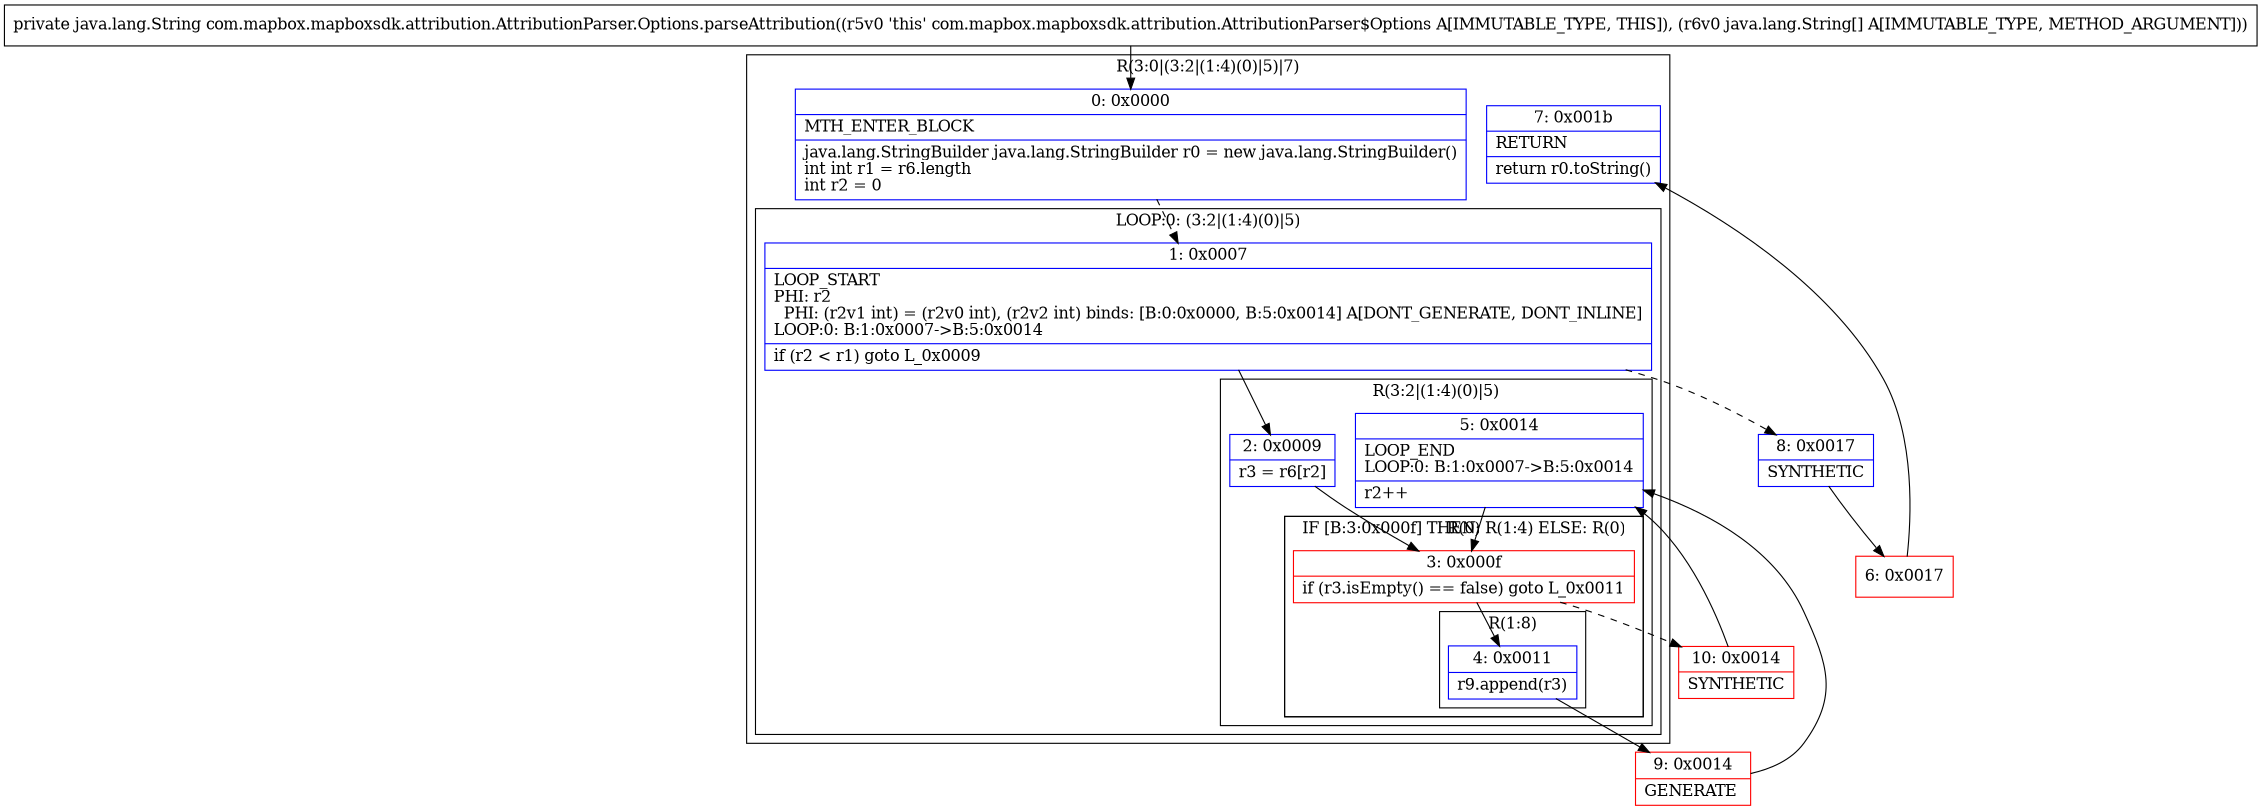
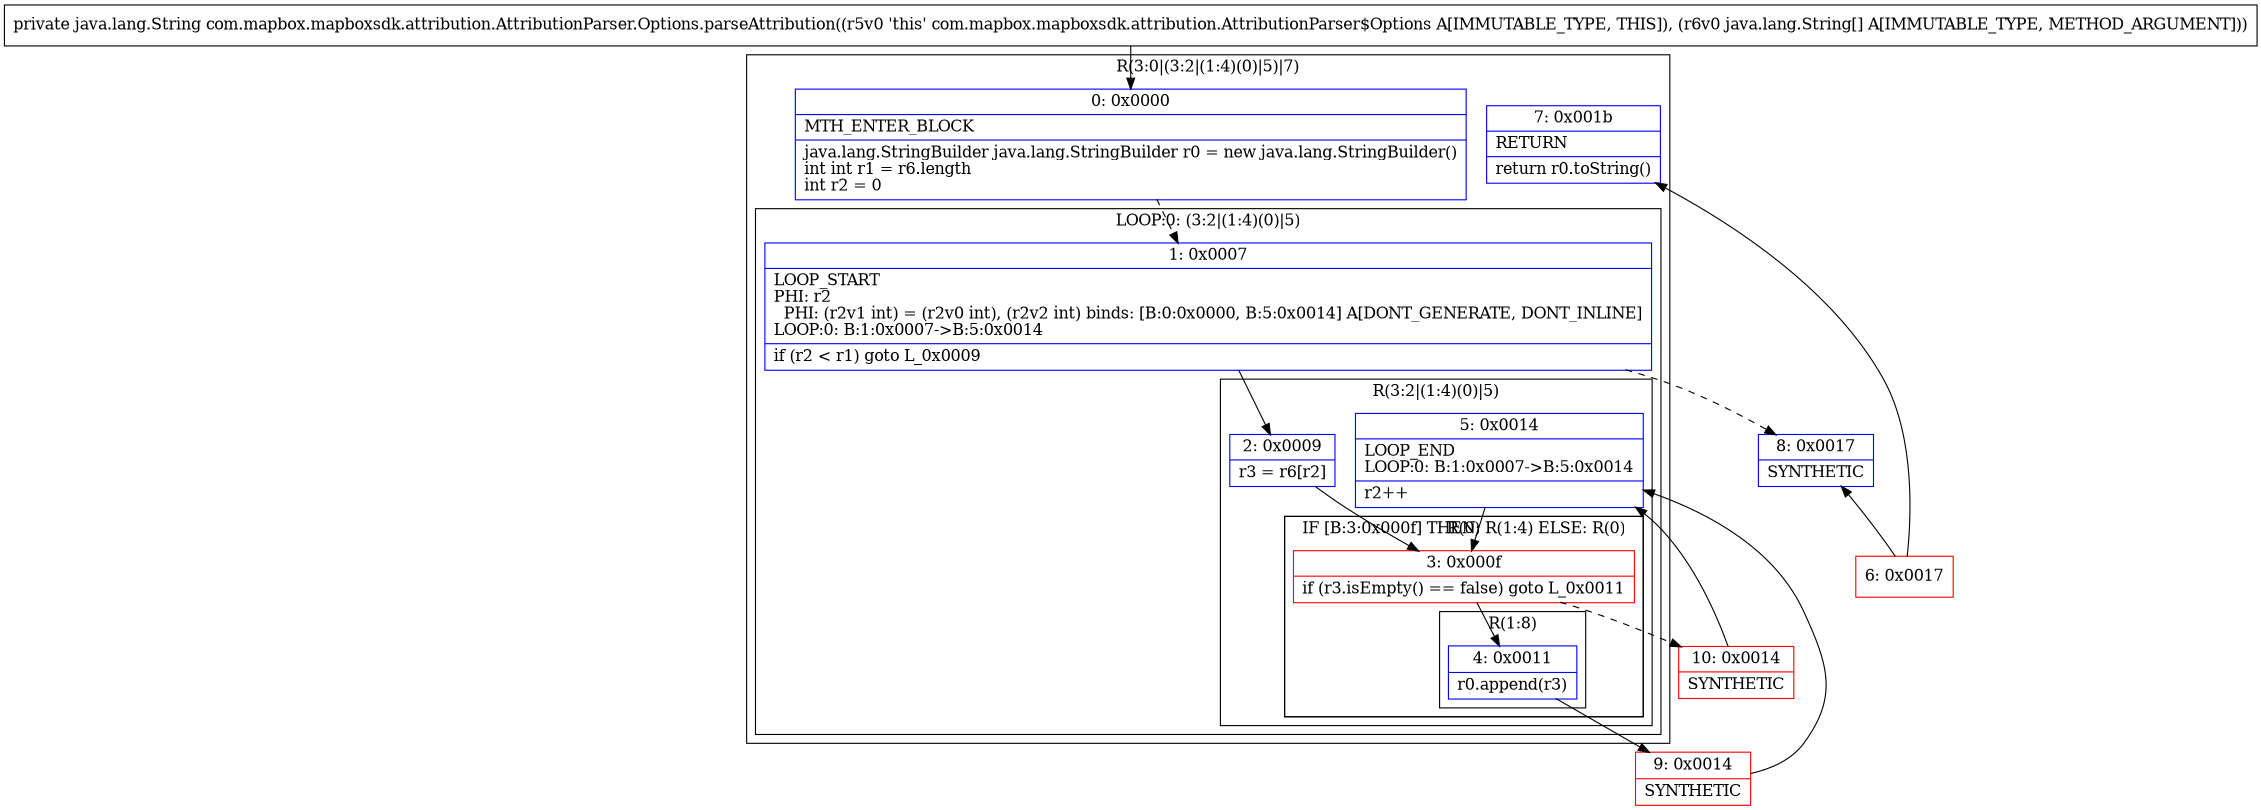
edge "8: 0x0017" -> "6: 0x0017": reversed
node "4: 0x0011": text "r9.append(r3)" -> "r0.append(r3)"
node "9: 0x0014": text "GENERATE" -> "SYNTHETIC"
